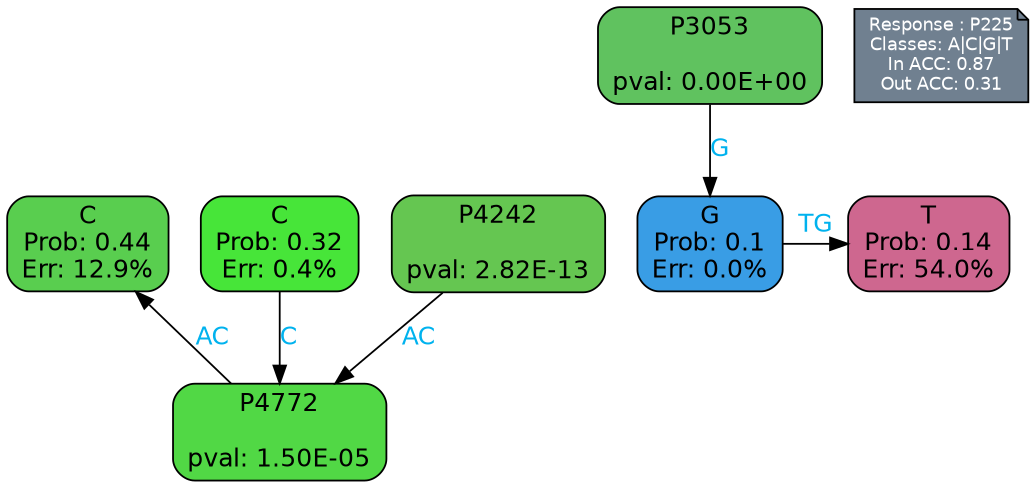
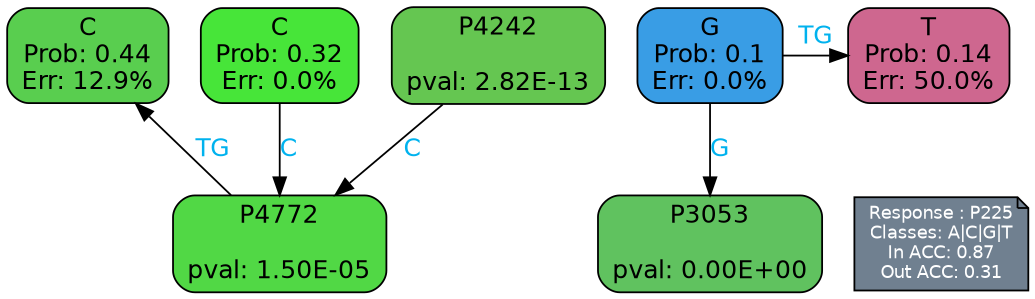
edge "P3053 pval: 0.00E+00" -> "G Prob: 0.1 Err: 0.0%": reversed
node "C Prob: 0.32 Err: 0.4%": label "C Prob: 0.32 Err: 0.4%" -> "C Prob: 0.32 Err: 0.0%"
node "T Prob: 0.14 Err: 54.0%": label "T Prob: 0.14 Err: 54.0%" -> "T Prob: 0.14 Err: 50.0%"
edge "P4772 pval: 1.50E-05" -> "C Prob: 0.44 Err: 12.9%": label "AC" -> "TG"
edge "P4242 pval: 2.82E-13" -> "P4772 pval: 1.50E-05": label "AC" -> "C"
